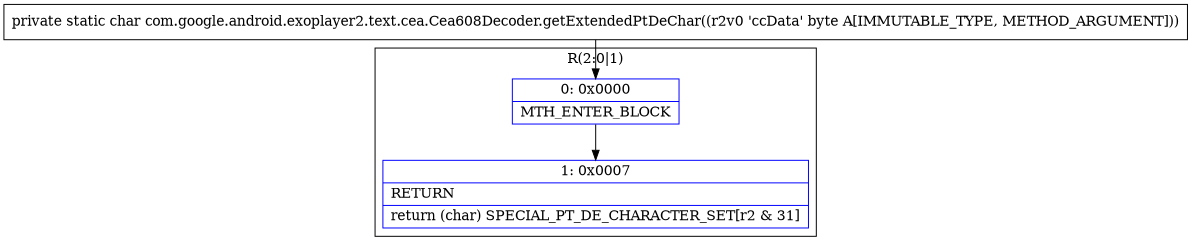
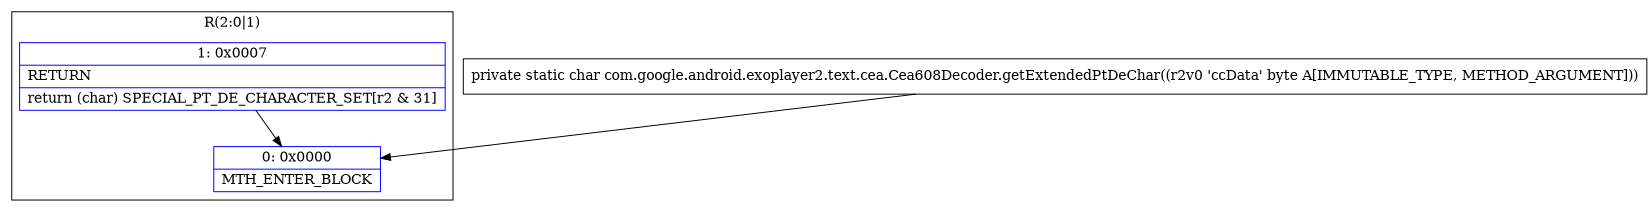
edge "0: 0x0000" -> "1: 0x0007": reversed
